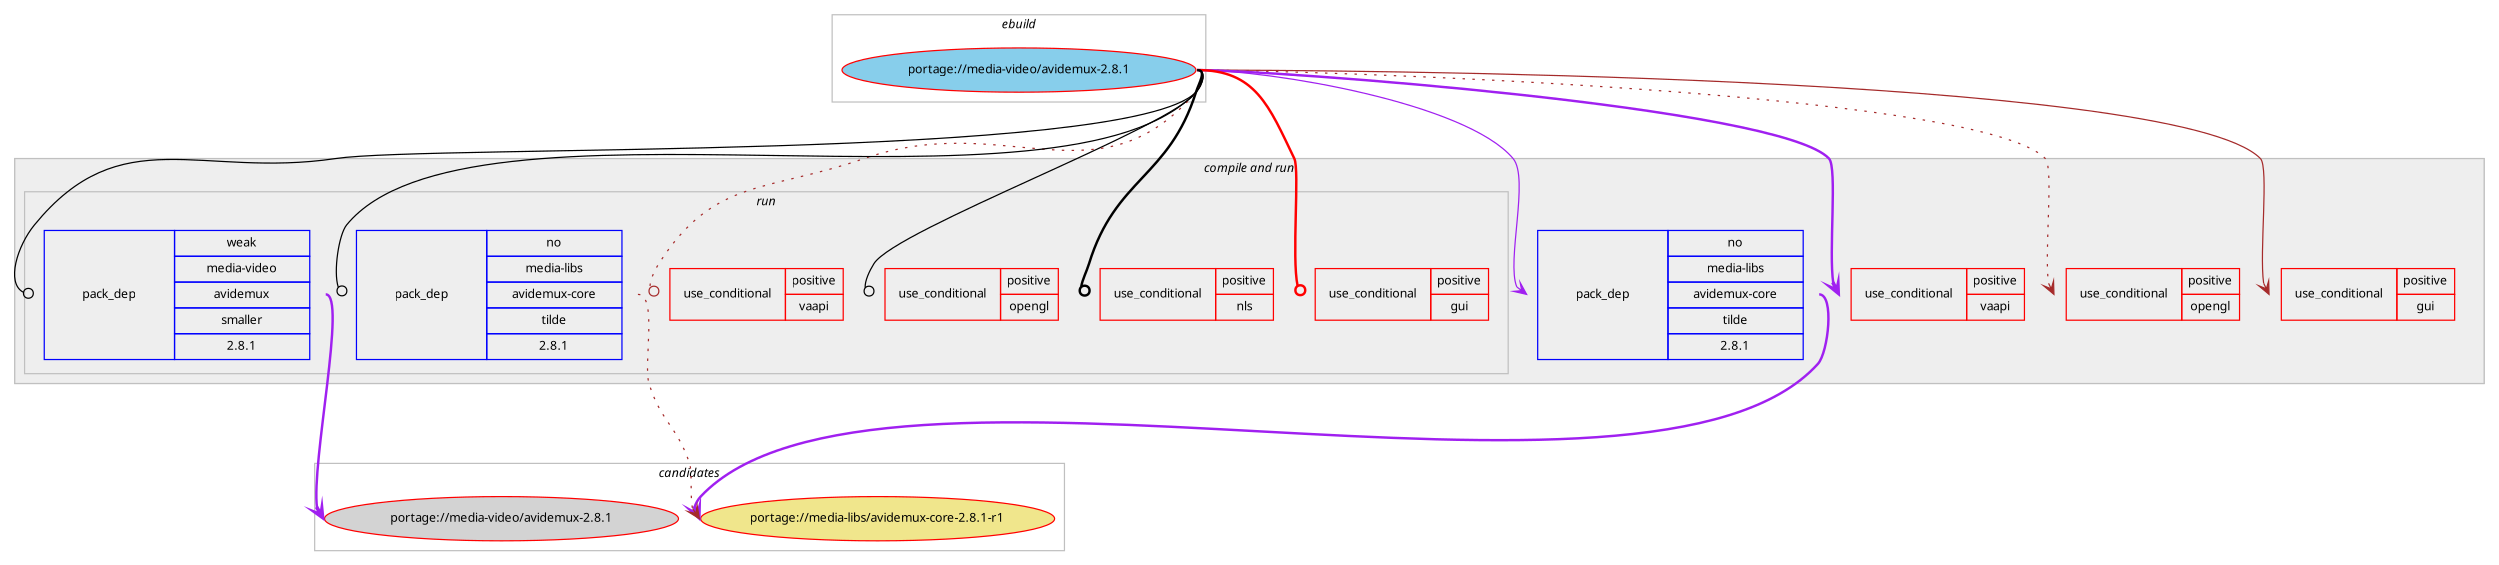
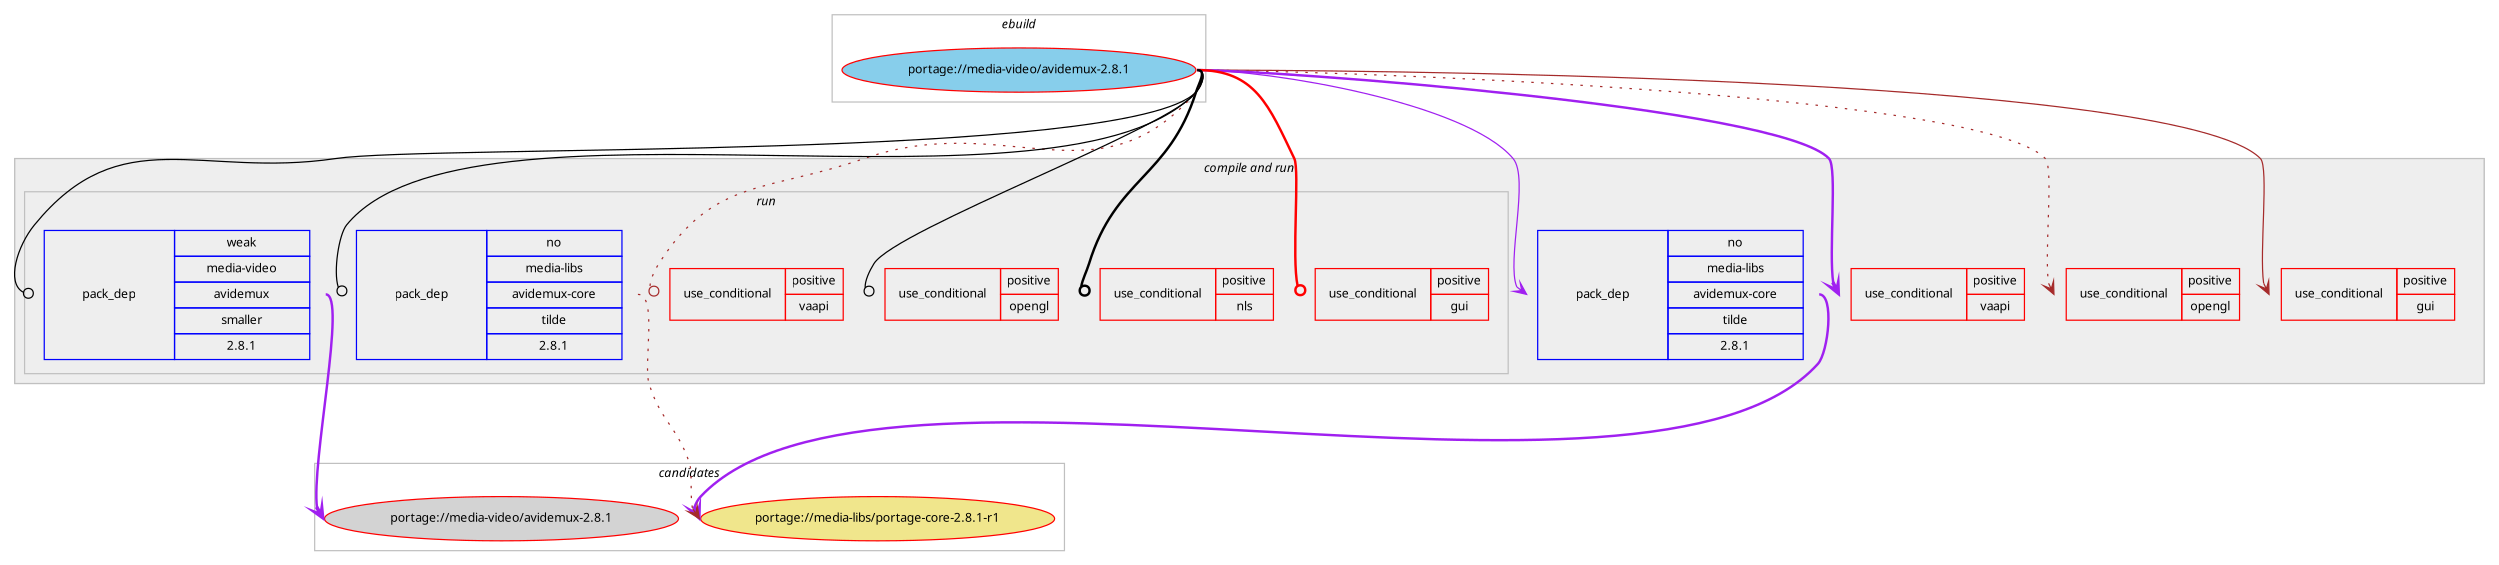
node "portage://media-libs/avidemux-core-2.8.1-r1": label "portage://media-libs/avidemux-core-2.8.1-r1" -> "portage://media-libs/portage-core-2.8.1-r1"
